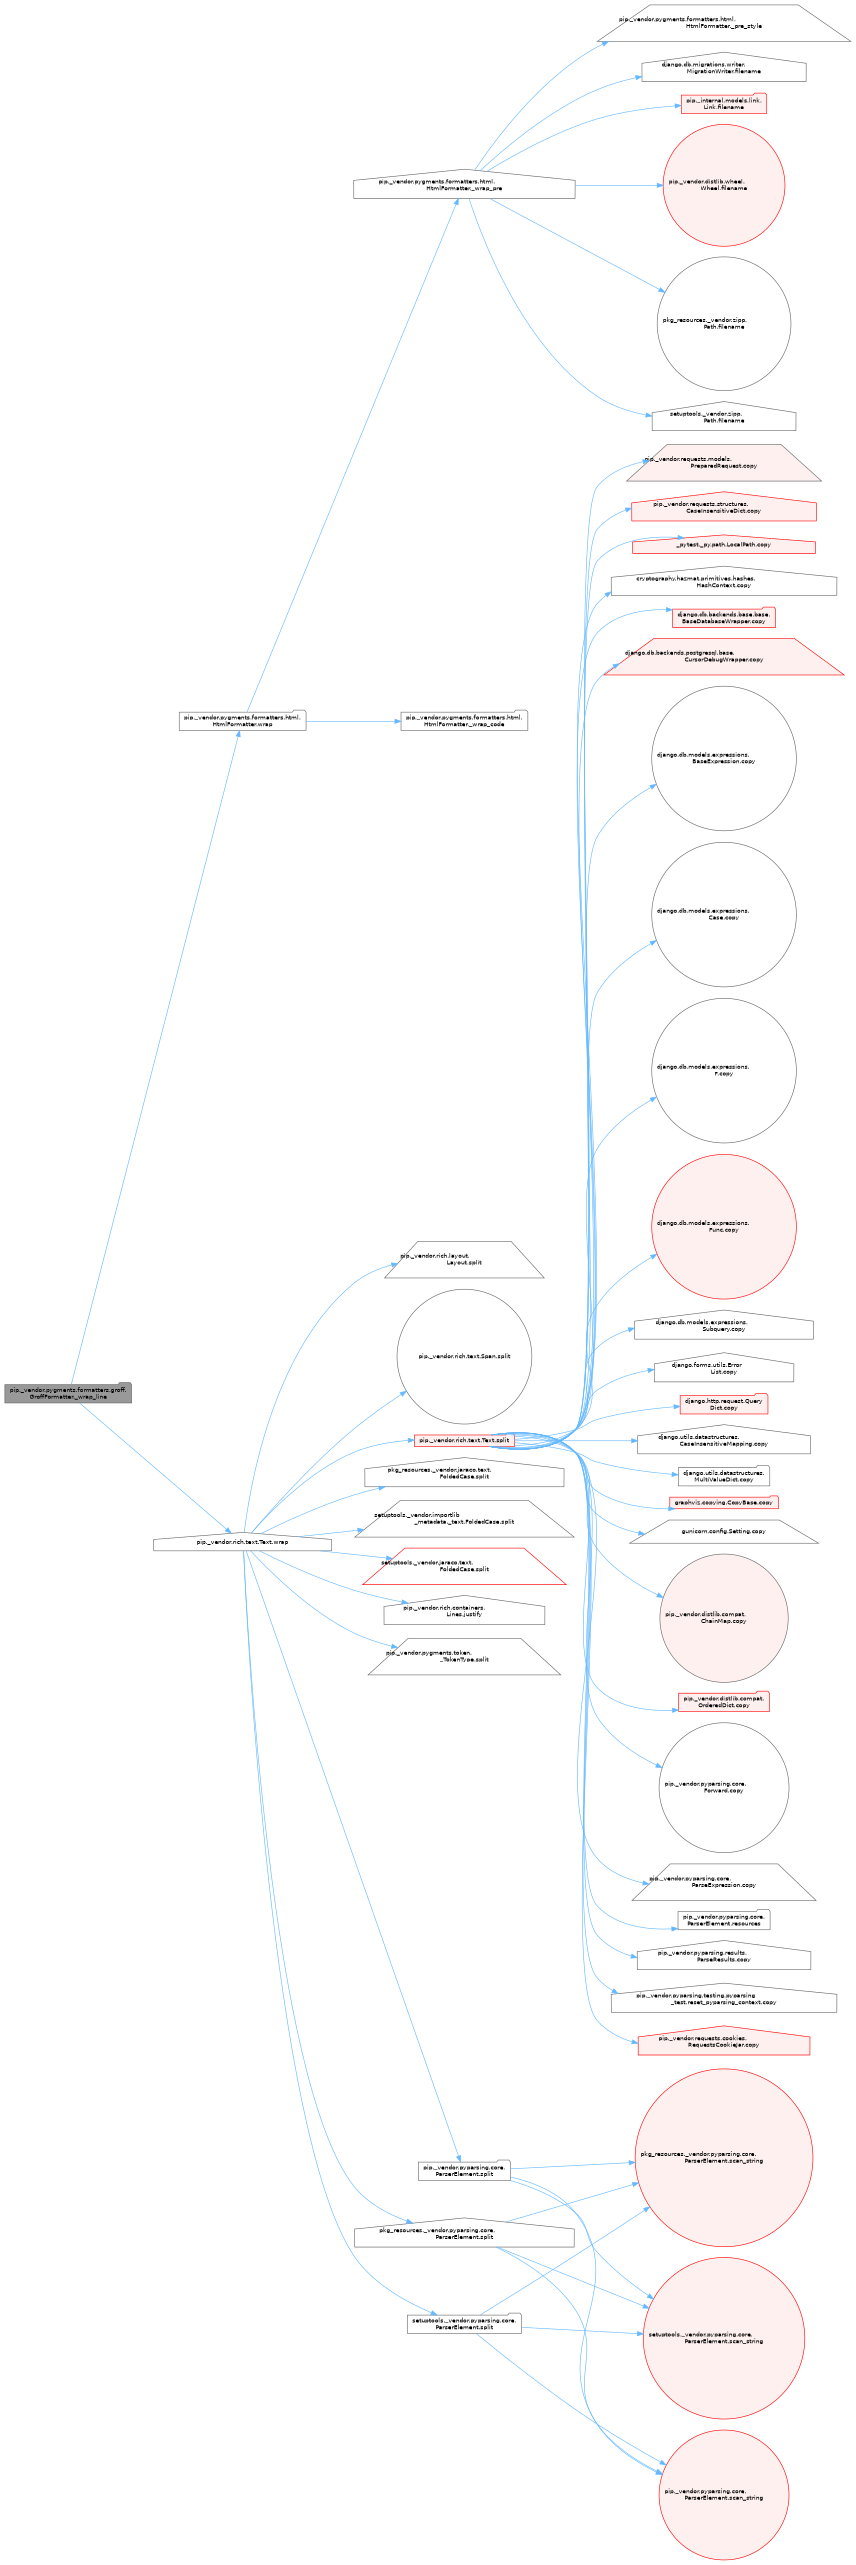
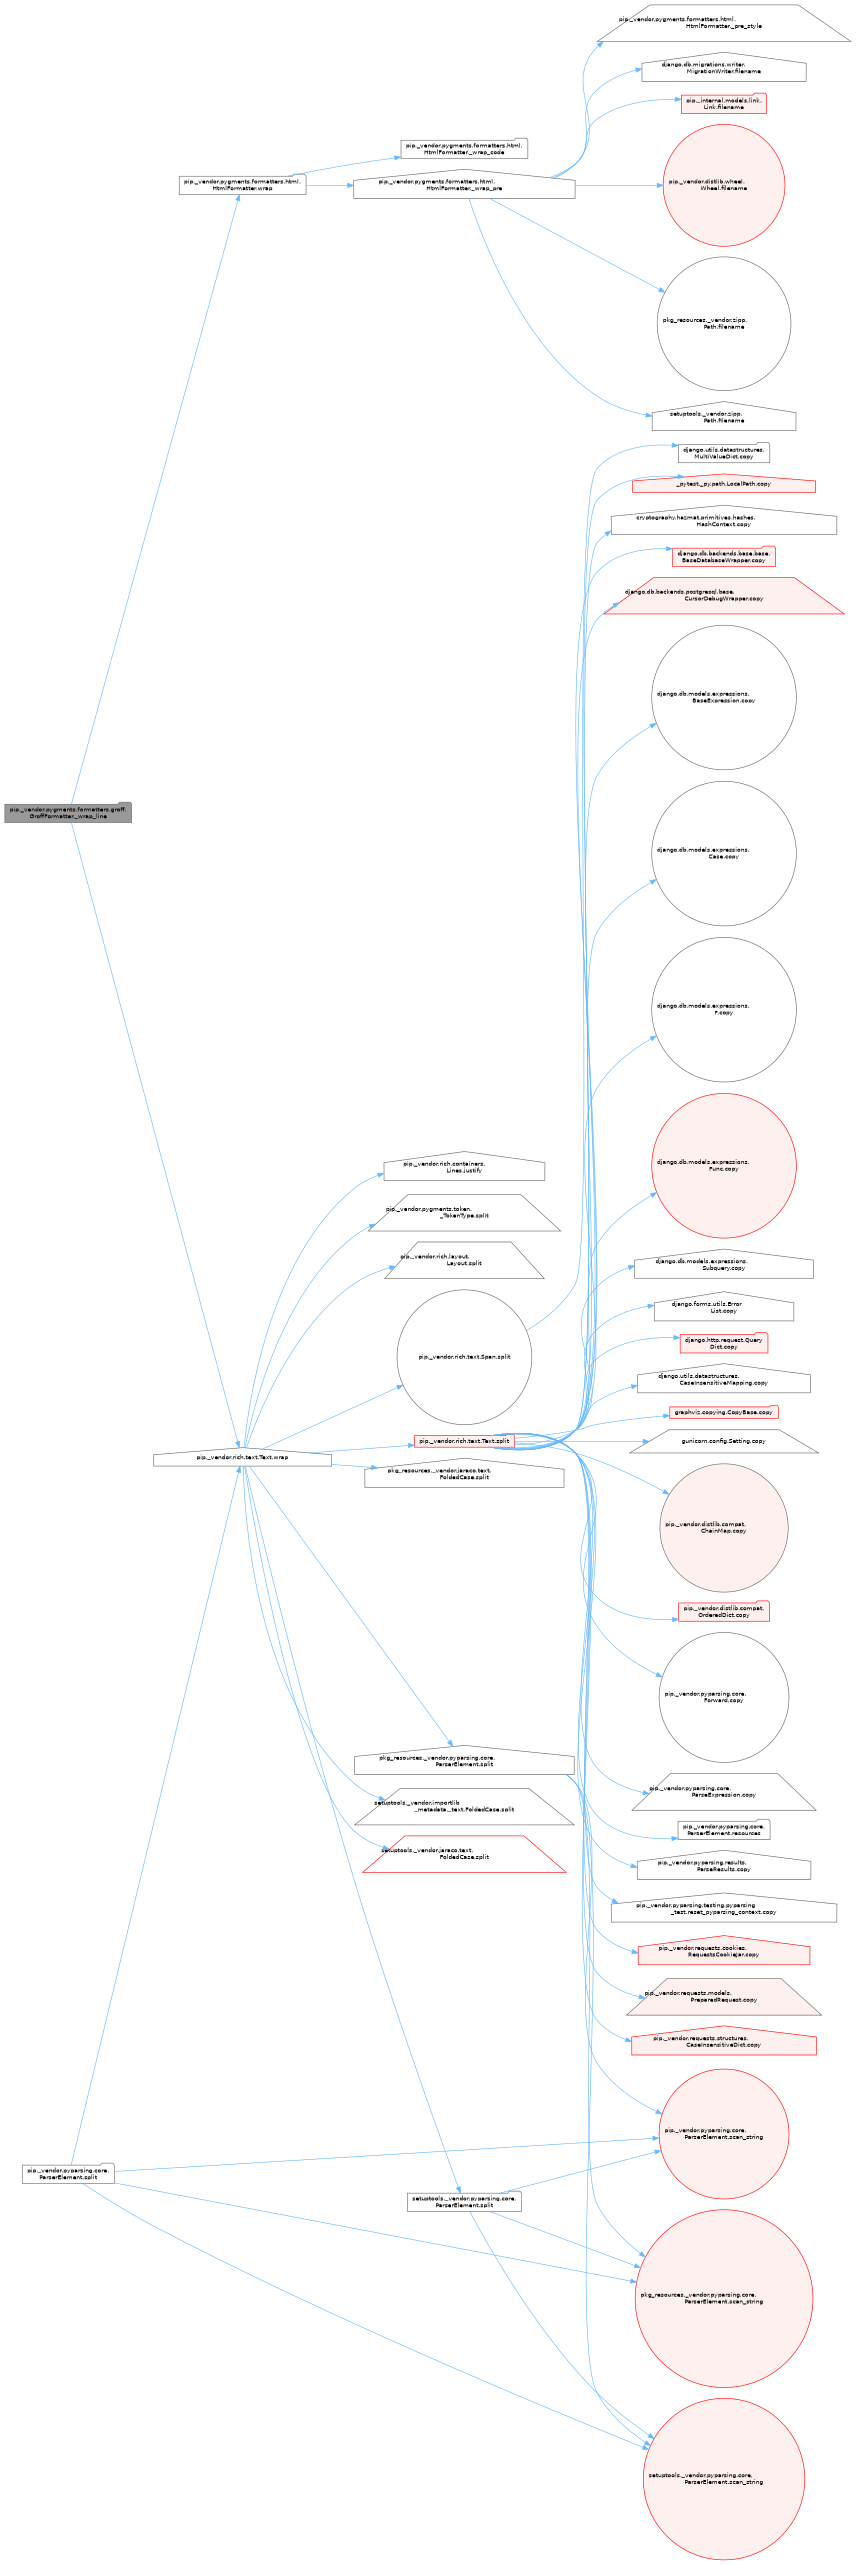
edge "pip._vendor.rich.text.Text.split" -> "django.utils.datastructures. MultiValueDict.copy": now "pip._vendor.rich.text.Span.split" -> "django.utils.datastructures. MultiValueDict.copy"
edge "pip._vendor.rich.text.Text.wrap" -> "pip._vendor.pyparsing.core. ParserElement.split": reversed
